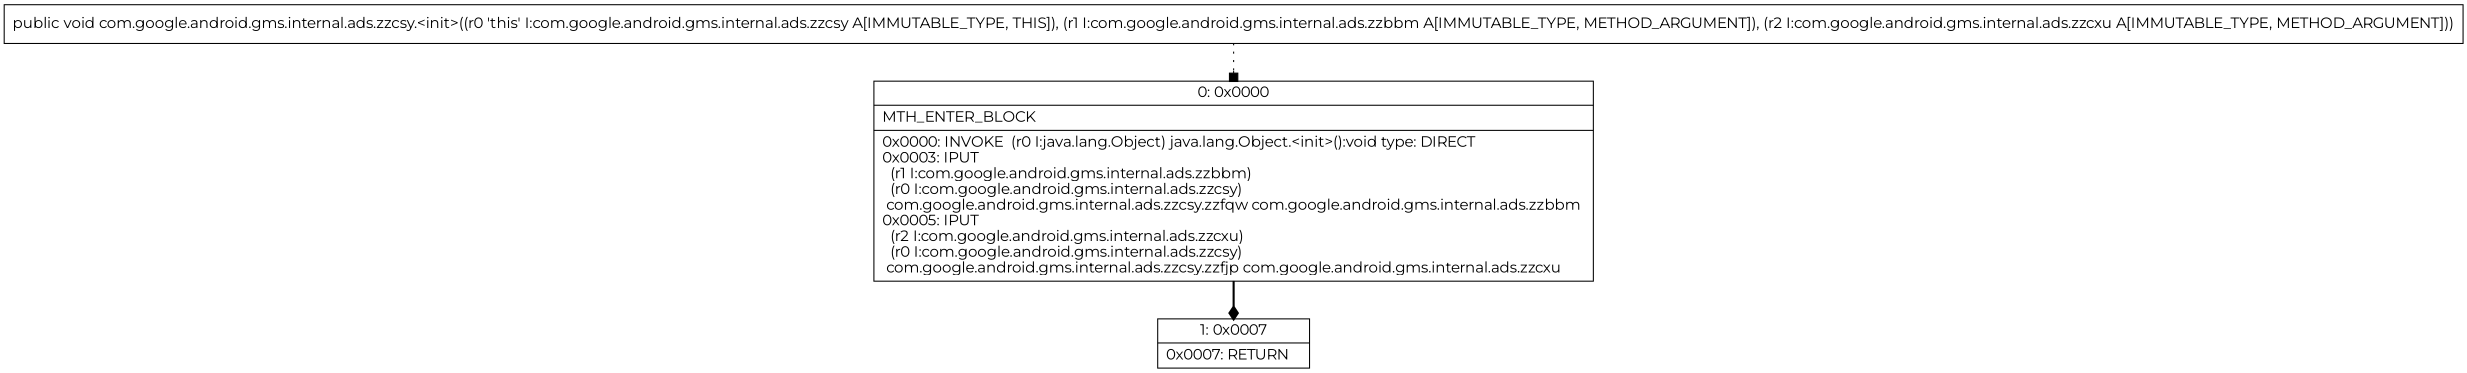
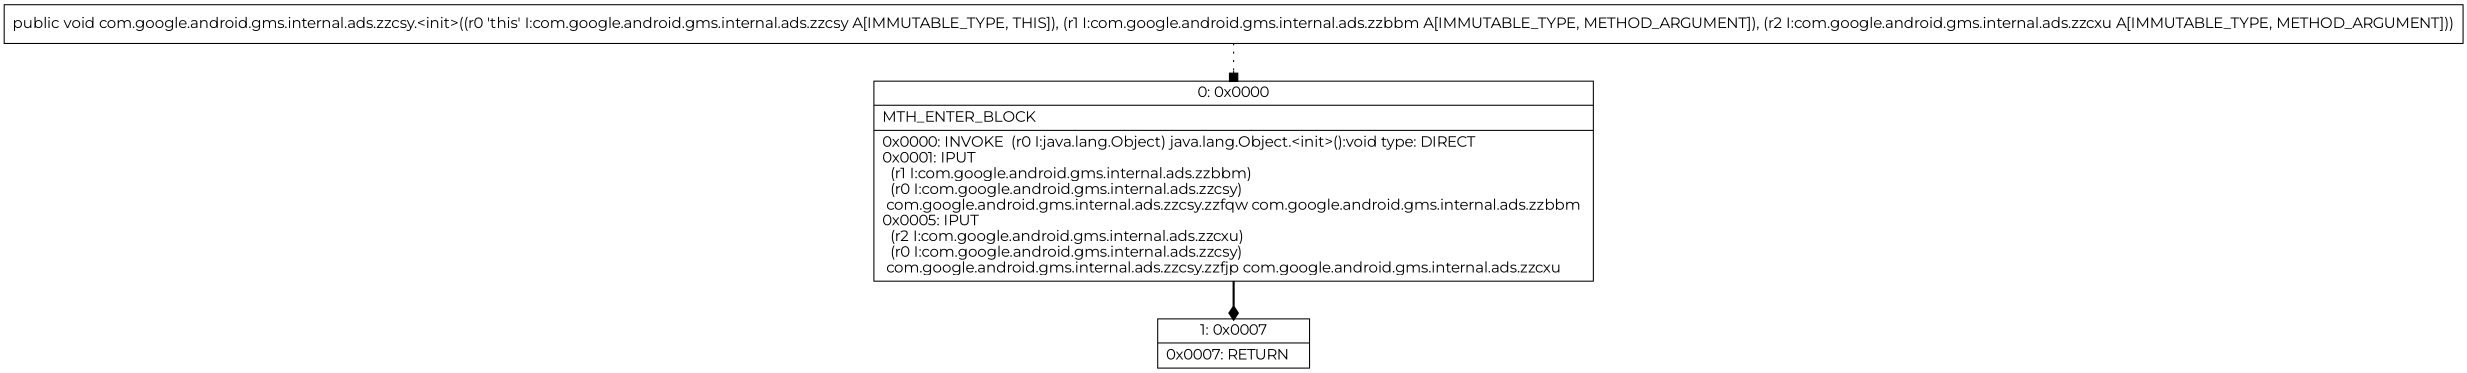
node "0: 0x0000": text "0x0003: IPUT" -> "0x0001: IPUT"
